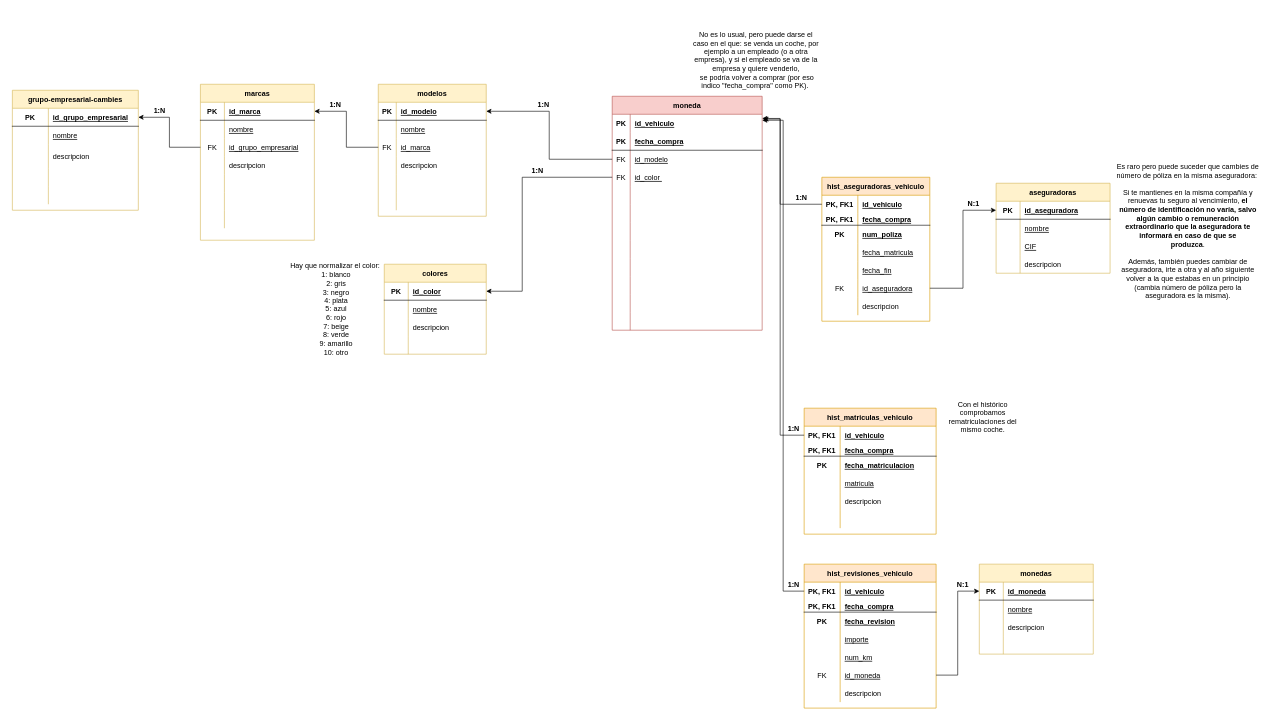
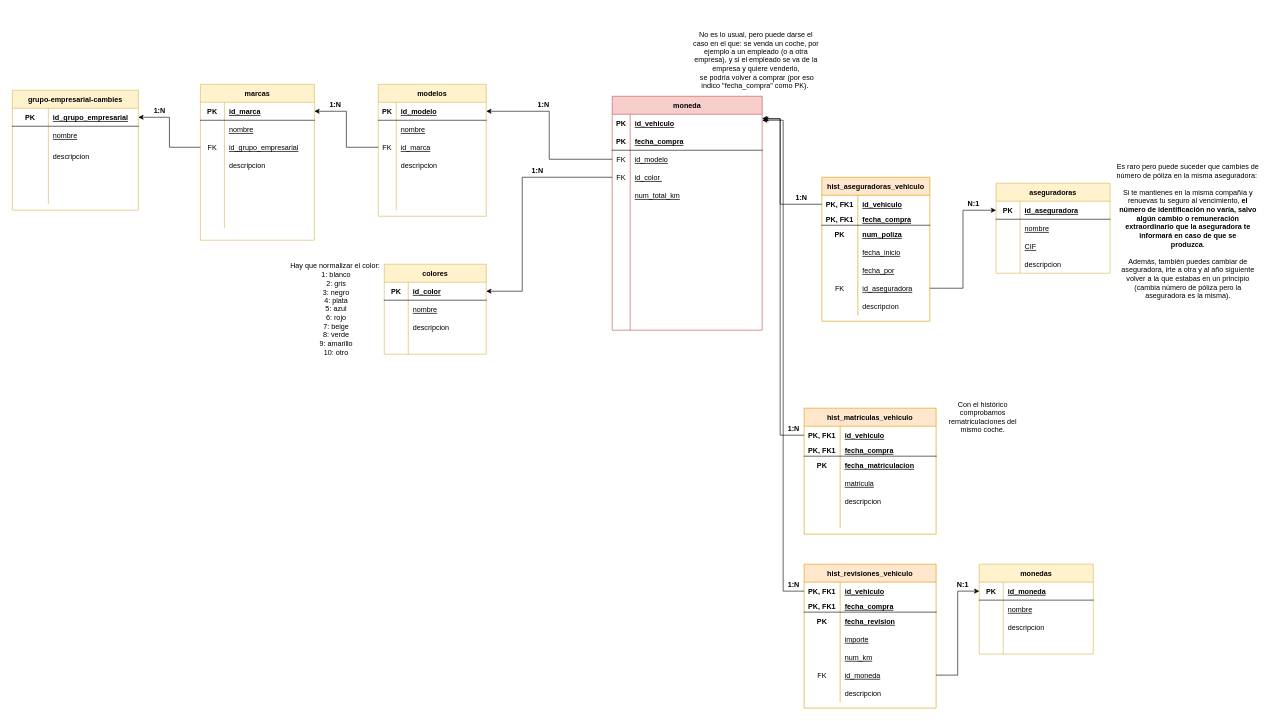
node "num_total_km": added
node "fecha_matricula": label "fecha_matricula" -> "fecha_inicio"
node "fecha_fin": label "fecha_fin" -> "fecha_por"
